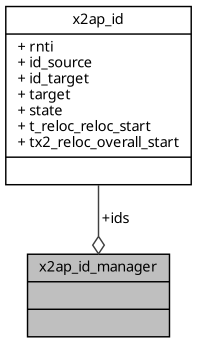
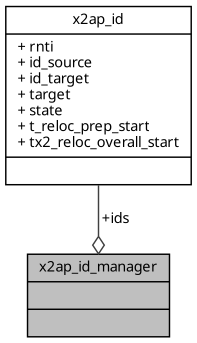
node "x2ap_id": text "+ t_reloc_reloc_start" -> "+ t_reloc_prep_start"
